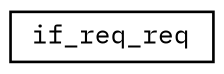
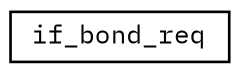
node "if_req_req": label "if_req_req" -> "if_bond_req"
